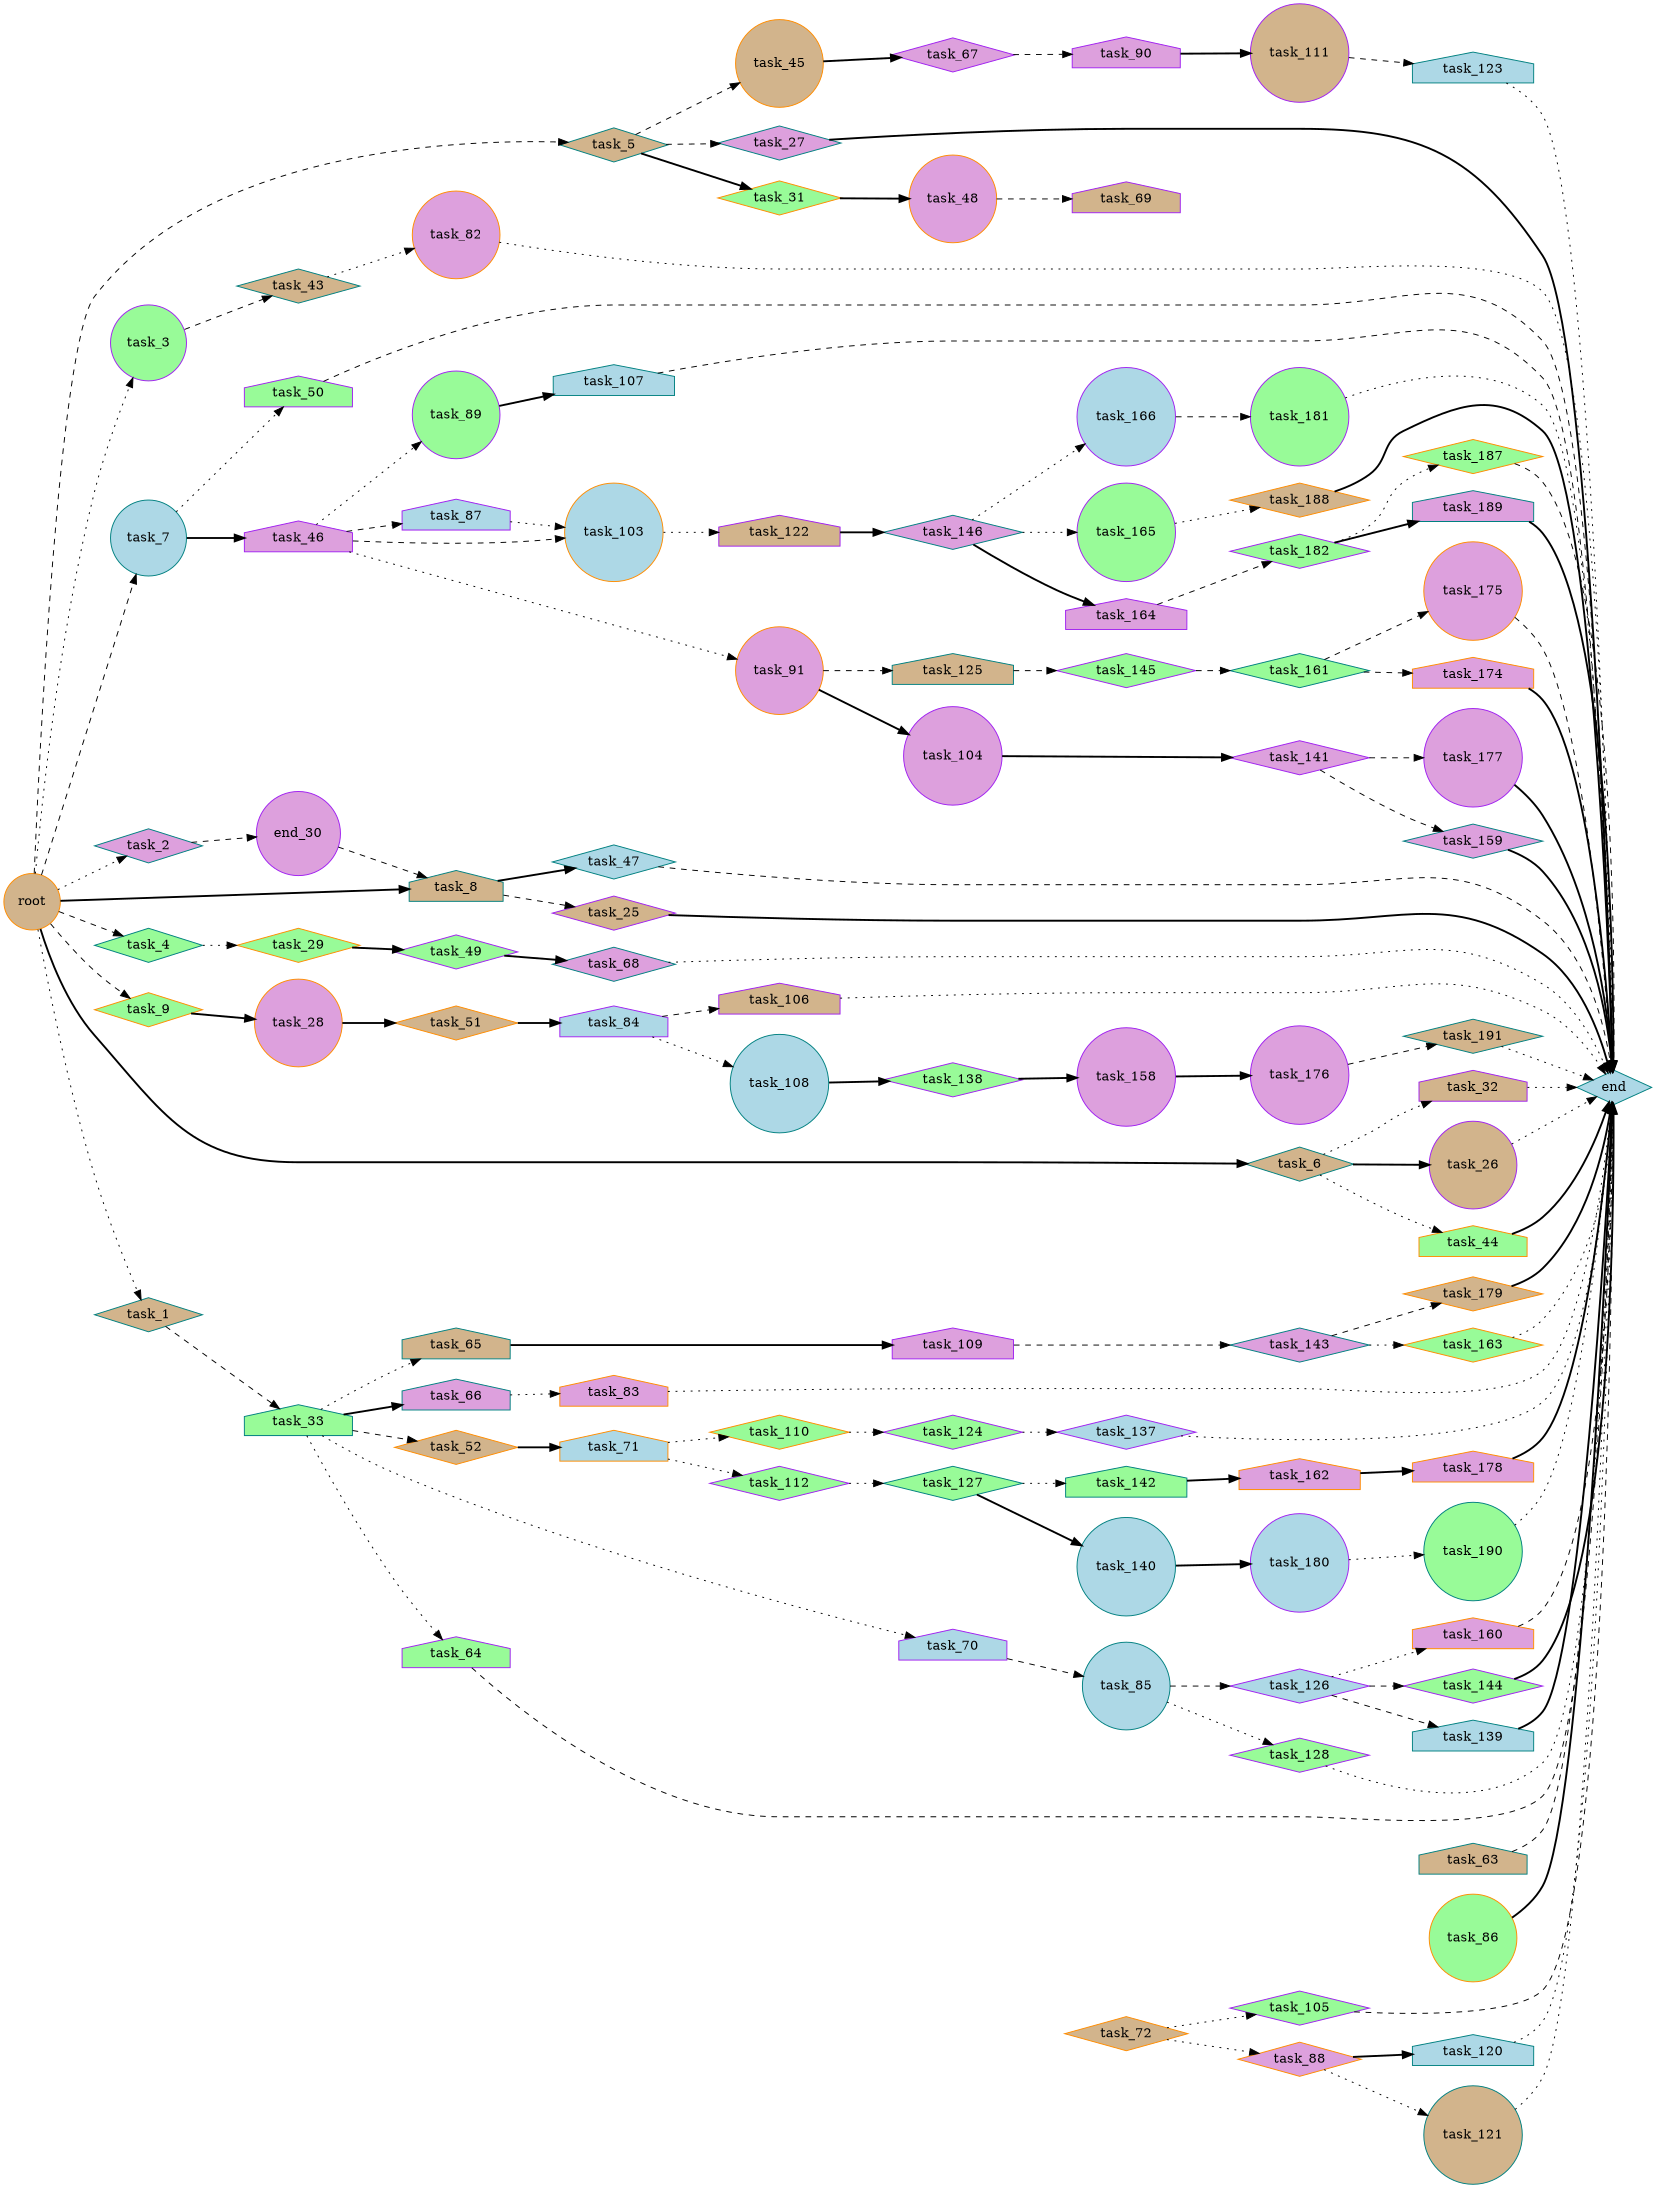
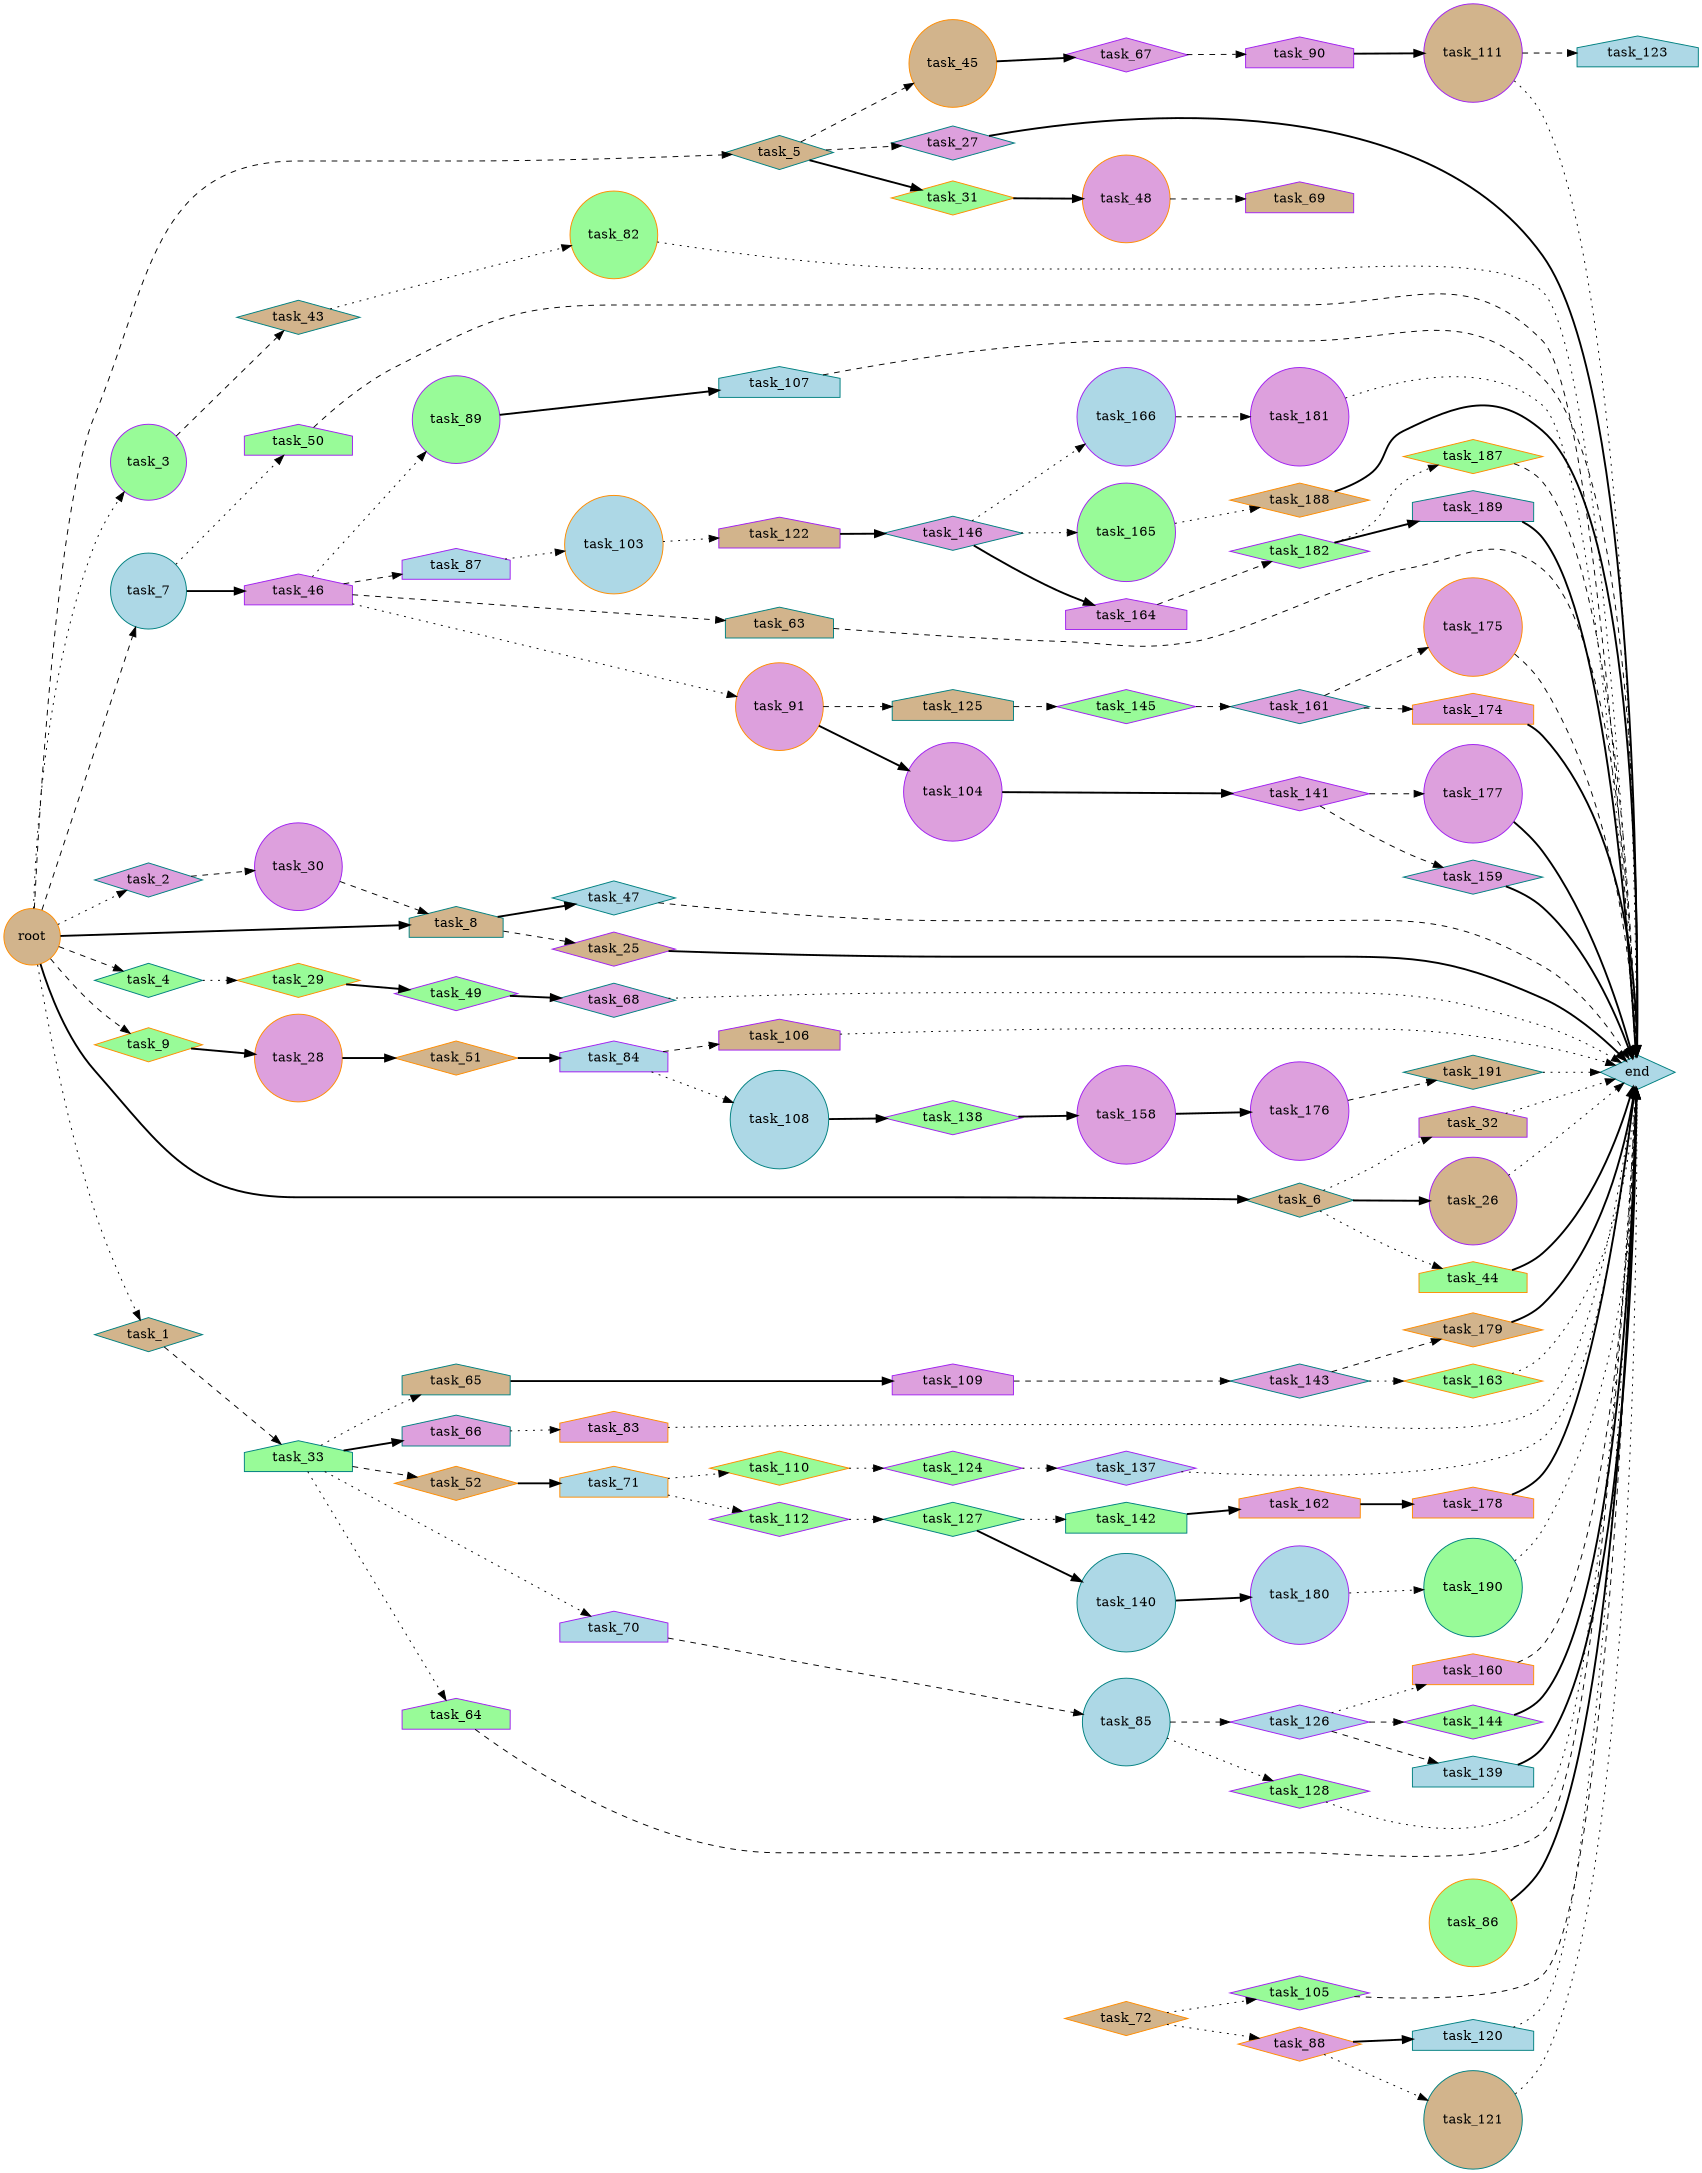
node "task_82": fillcolor plum -> palegreen
node "task_181": fillcolor palegreen -> plum
edge "task_123" -> "end": now "task_111" -> "end"
edge "task_46" -> "task_103": now "task_46" -> "task_63"
node "task_161": fillcolor palegreen -> plum
node "end_30": label "end_30" -> "task_30"
